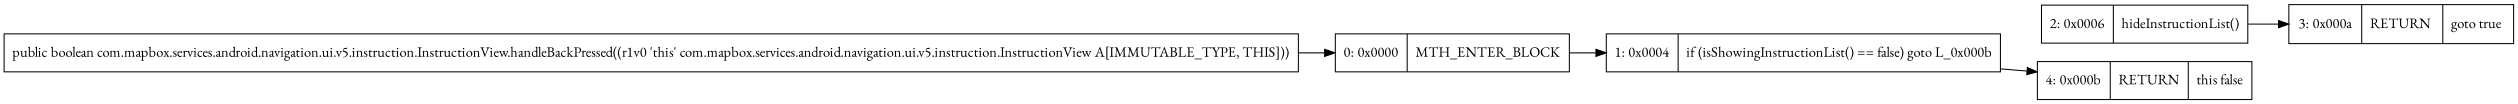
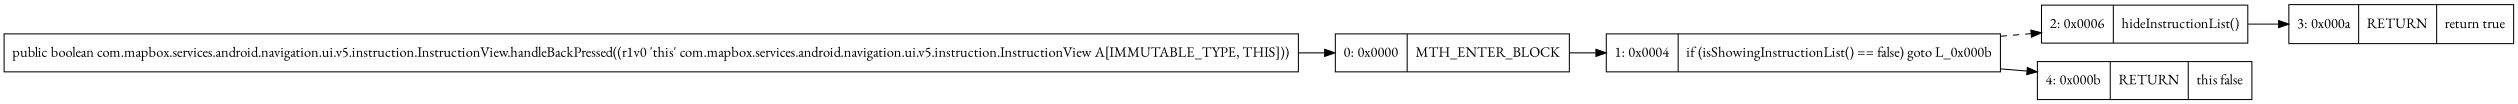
node "3: 0x000a": text "goto true" -> "return true"
edge "1: 0x0004" -> "2: 0x0006": added
